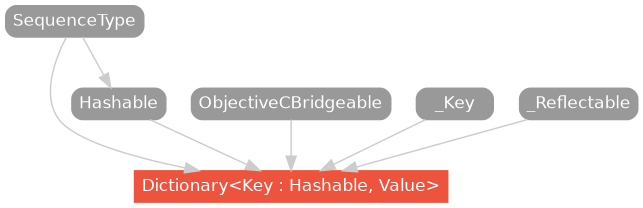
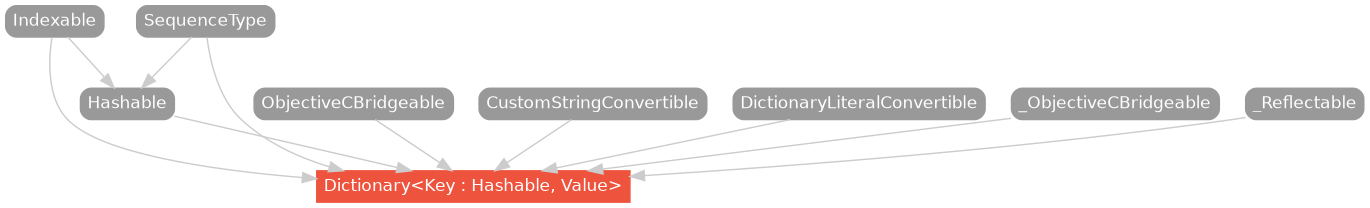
node "Indexable": added
node "_Key": label "_Key" -> "_ObjectiveCBridgeable"
node "CustomStringConvertible": added
node "DictionaryLiteralConvertible": added
